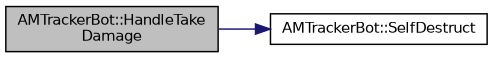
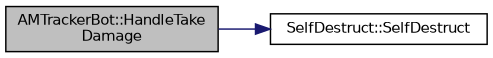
node "AMTrackerBot::SelfDestruct": label "AMTrackerBot::SelfDestruct" -> "SelfDestruct::SelfDestruct"
